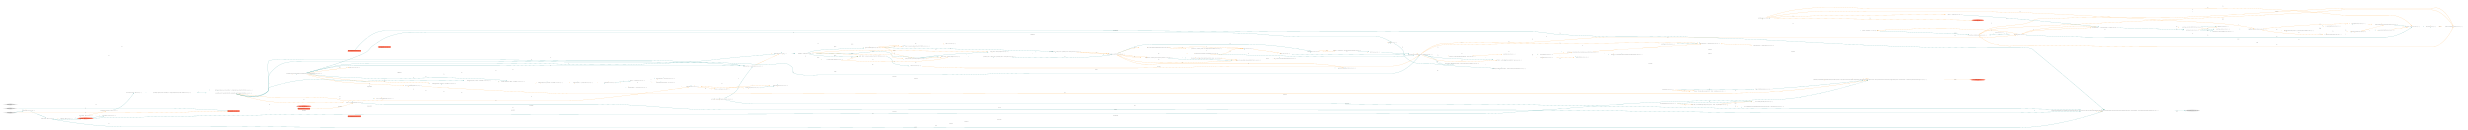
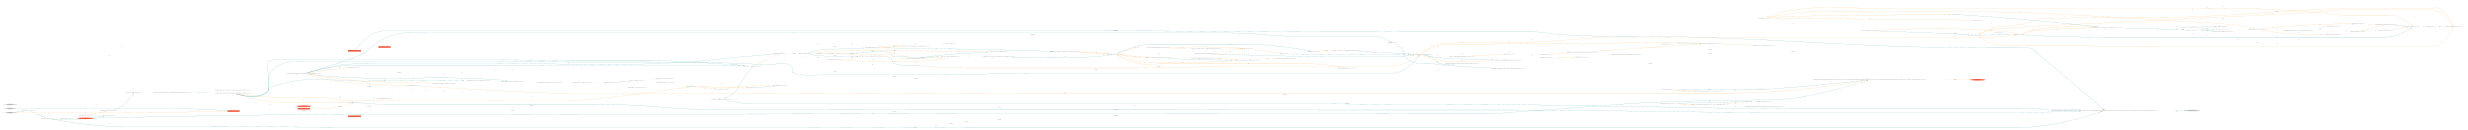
node "is.close()@@@95@@@['0', '0', '1']": fillcolor tomato -> white
